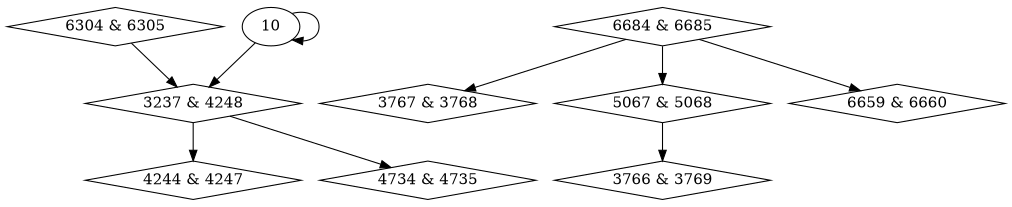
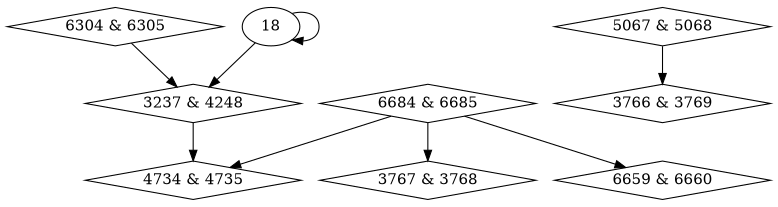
node "10": label "10" -> "18"
edge "6684 & 6685" -> "5067 & 5068": now "6684 & 6685" -> "4734 & 4735"
node "4244 & 4247": removed
